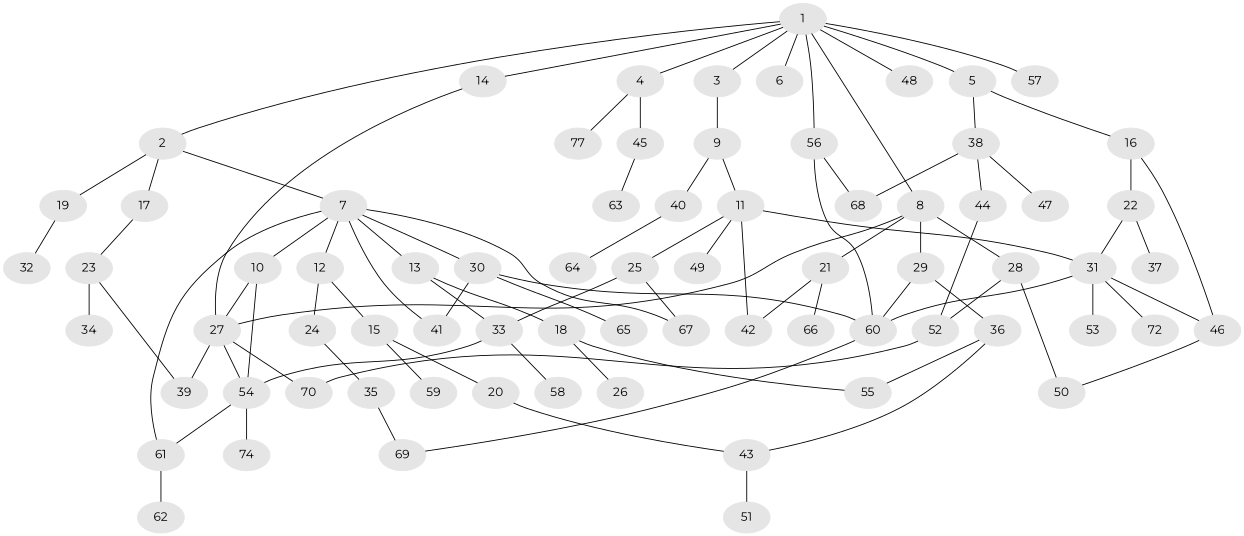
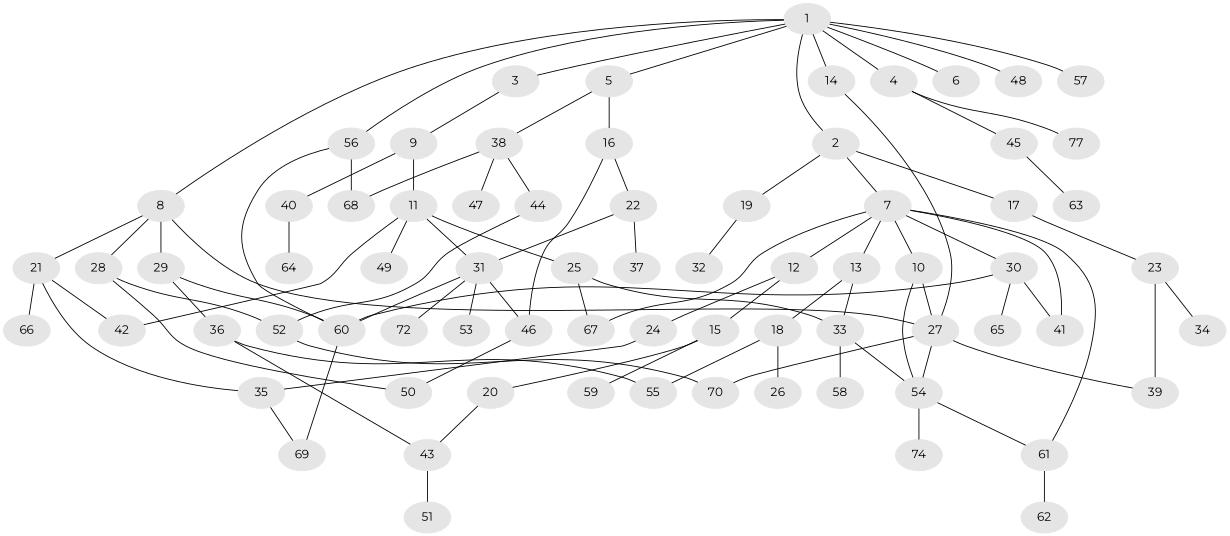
edge "21" -- "35": added
